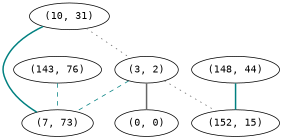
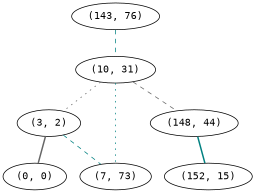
edge "(10, 31)" -- "(7, 73)": style bold -> dotted
edge "(143, 76)" -- "(7, 73)": now "(143, 76)" -- "(10, 31)"
edge "(10, 31)" -- "(148, 44)": added
edge "(3, 2)" -- "(152, 15)": removed
